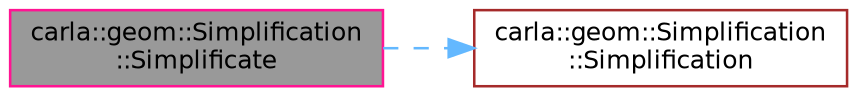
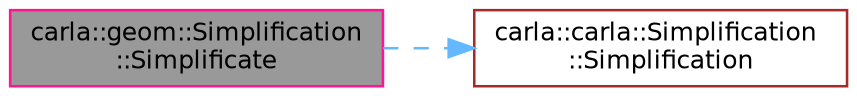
node "carla::geom::Simplification ::Simplification": label "carla::geom::Simplification ::Simplification" -> "carla::carla::Simplification ::Simplification"
